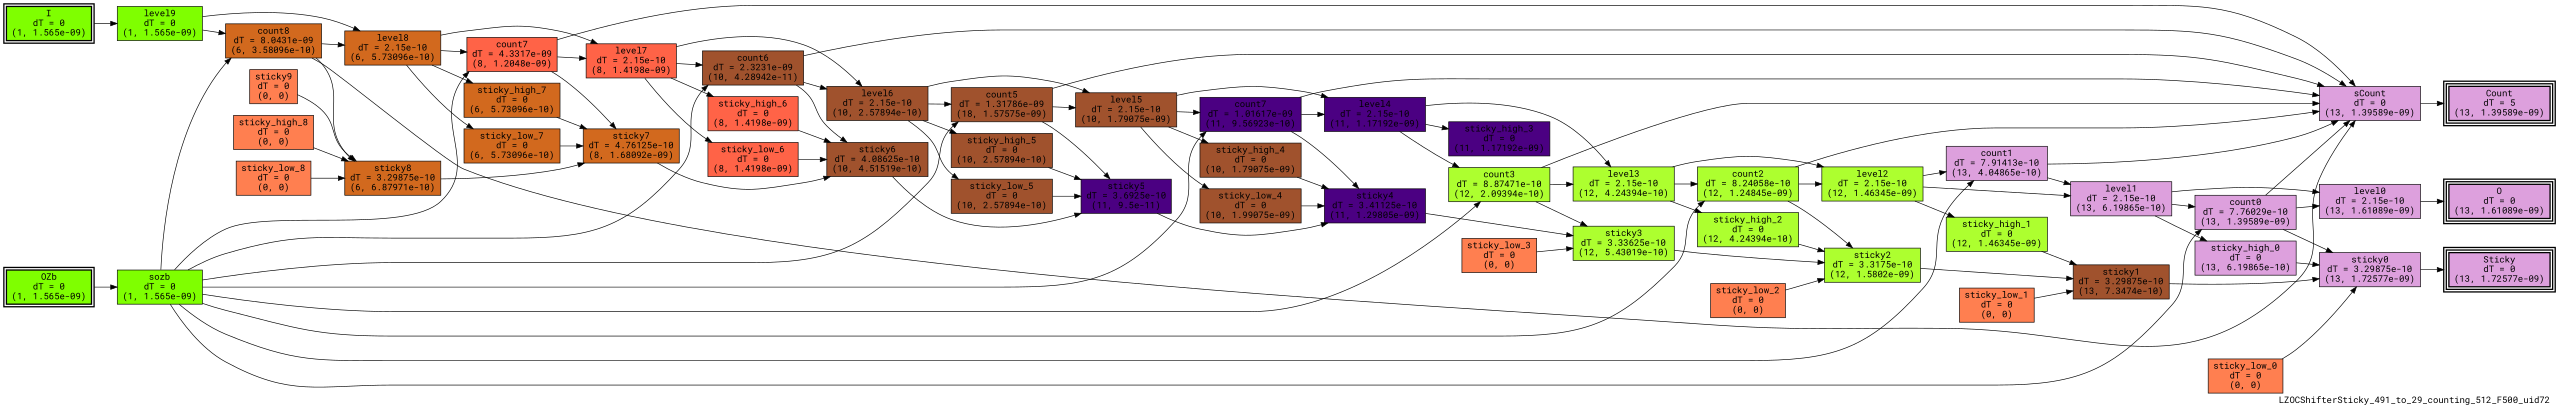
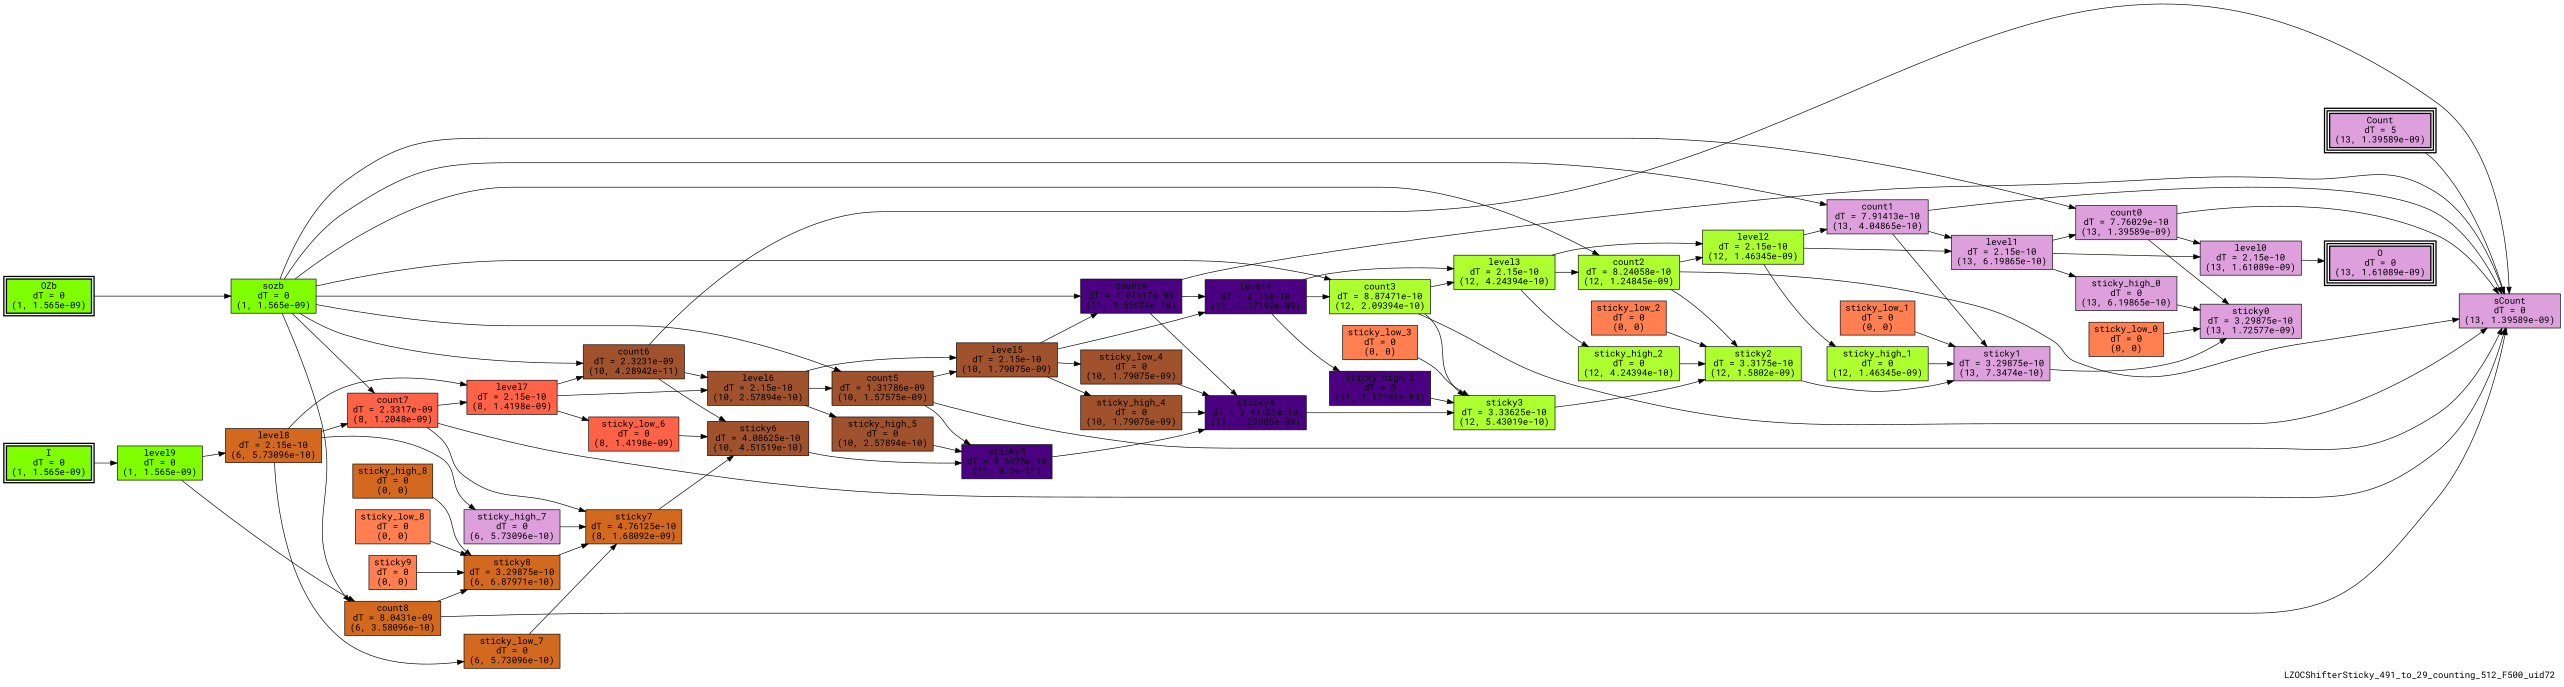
edge "count8 dT = 8.0431e-09 (6, 3.58096e-10)" -> "level8 dT = 2.15e-10 (6, 5.73096e-10)": removed
node "count7 dT = 4.3317e-09 (8, 1.2048e-09)": label "count7 dT = 4.3317e-09 (8, 1.2048e-09)" -> "count7 dT = 2.3317e-09 (8, 1.2048e-09)"
node "sticky_high_7 dT = 0 (6, 5.73096e-10)": fillcolor chocolate -> plum
edge "sCount dT = 0 (13, 1.39589e-09)" -> "Count dT = 5 (13, 1.39589e-09)": reversed
node "count5 dT = 1.31786e-09 (18, 1.57575e-09)": label "count5 dT = 1.31786e-09 (18, 1.57575e-09)" -> "count5 dT = 1.31786e-09 (10, 1.57575e-09)"
node "sticky_high_6 dT = 0 (8, 1.4198e-09)": removed
node "count7 dT = 1.01617e-09 (11, 9.56923e-10)": label "count7 dT = 1.01617e-09 (11, 9.56923e-10)" -> "count4 dT = 1.01617e-09 (11, 9.56923e-10)"
node "sticky_high_8 dT = 0 (0, 0)": fillcolor coral -> chocolate
node "sticky_low_5 dT = 0 (10, 2.57894e-10)": removed
node "sticky_low_4 dT = 0 (10, 1.99075e-09)": label "sticky_low_4 dT = 0 (10, 1.99075e-09)" -> "sticky_low_4 dT = 0 (10, 1.79075e-09)"
node "Sticky dT = 0 (13, 1.72577e-09)": removed
node "sticky1 dT = 3.29875e-10 (13, 7.3474e-10)": fillcolor sienna -> plum
edge "count1 dT = 7.91413e-10 (13, 4.04865e-10)" -> "sticky1 dT = 3.29875e-10 (13, 7.3474e-10)": added
edge "sticky_high_3 dT = 0 (11, 1.17192e-09)" -> "sticky3 dT = 3.33625e-10 (12, 5.43019e-10)": added
